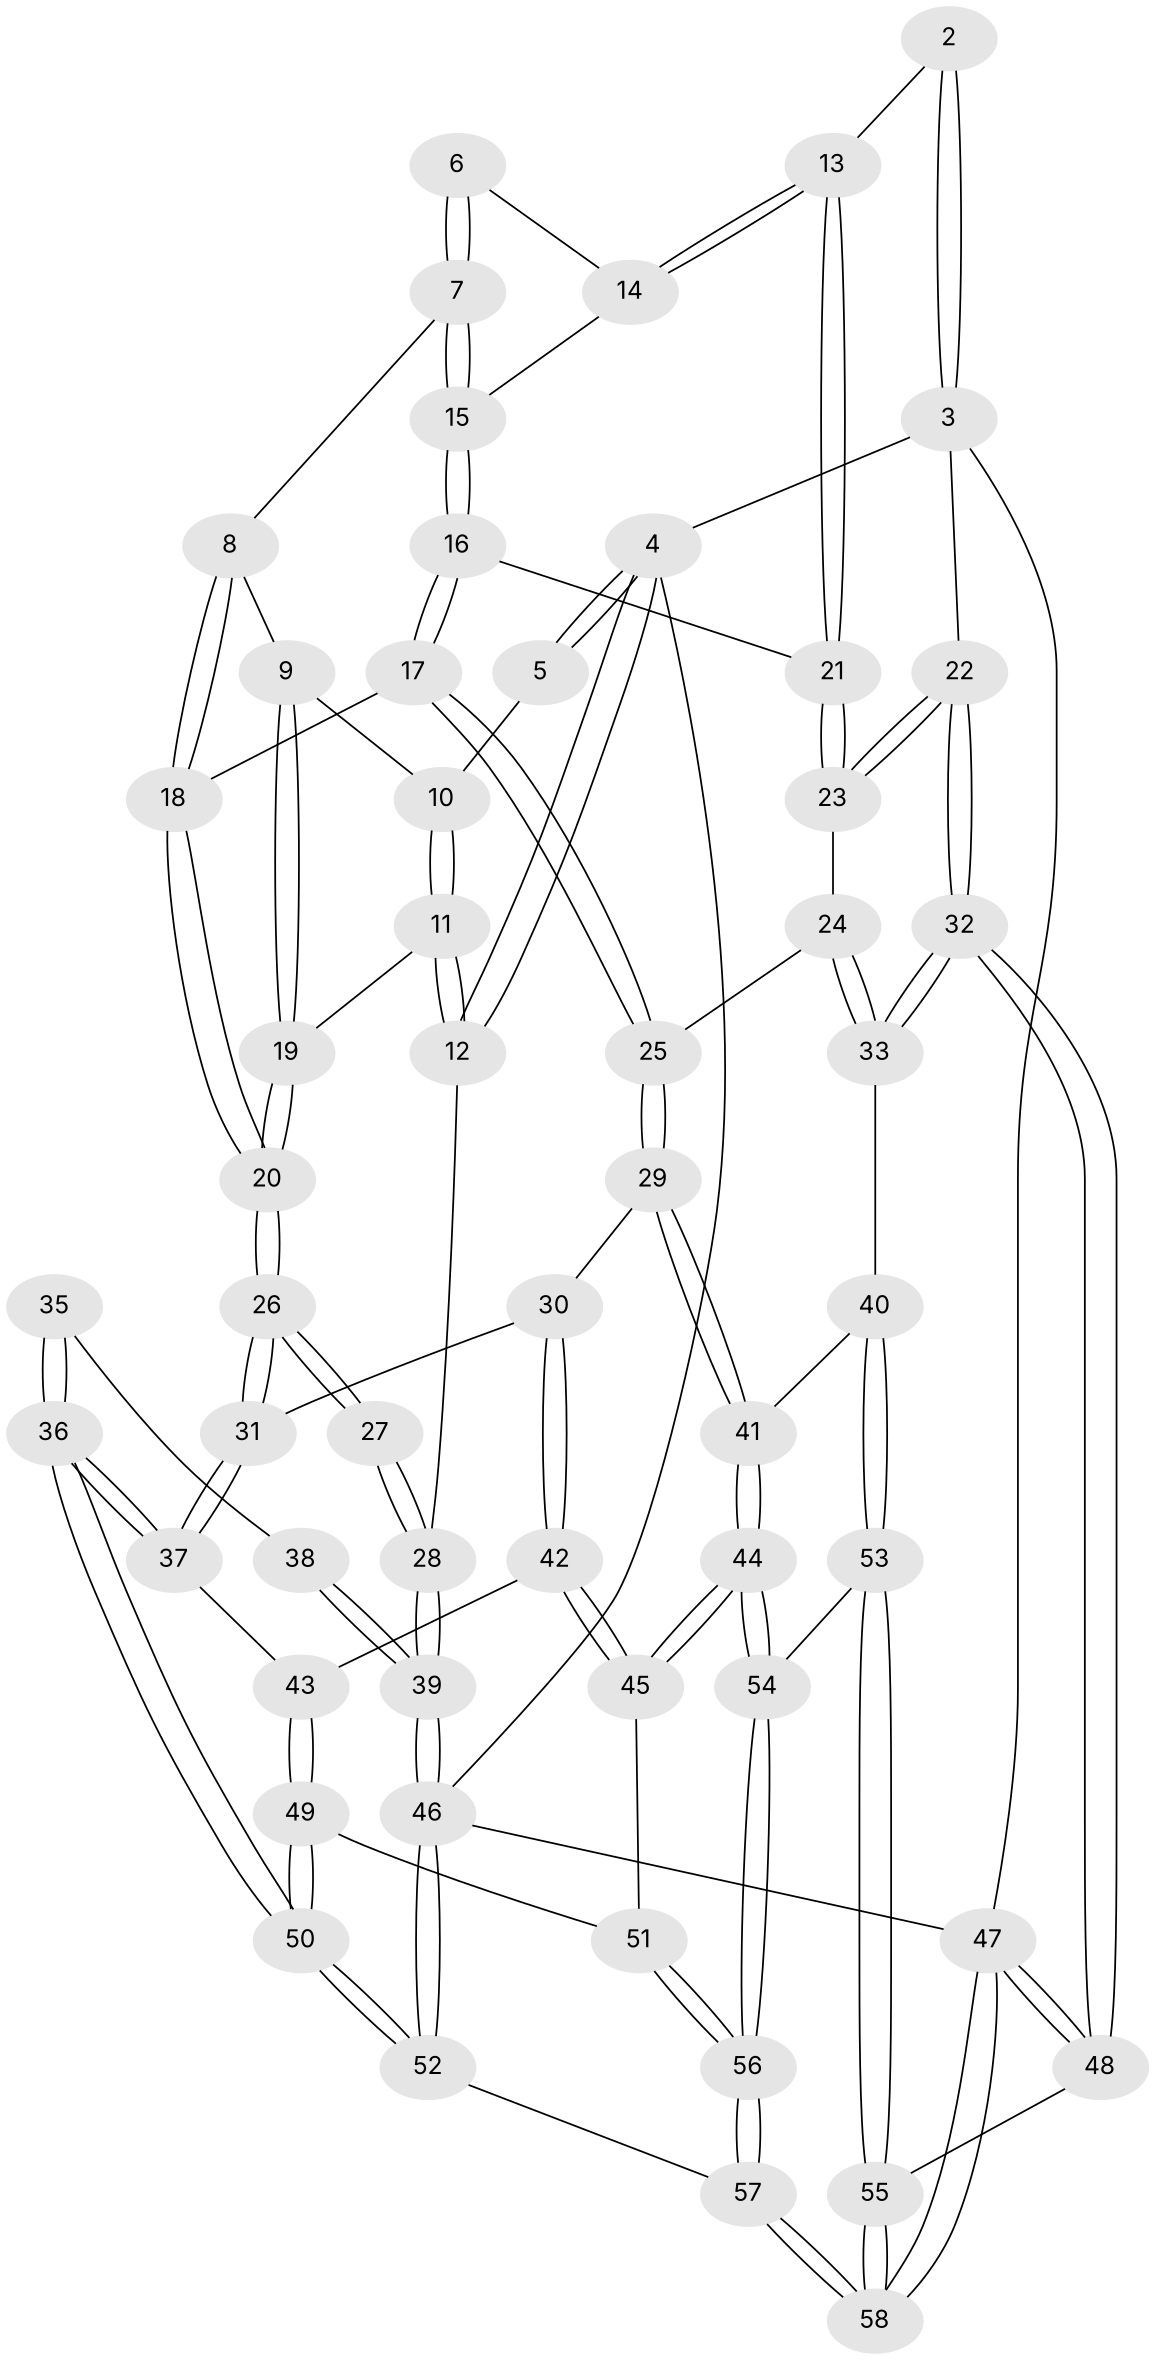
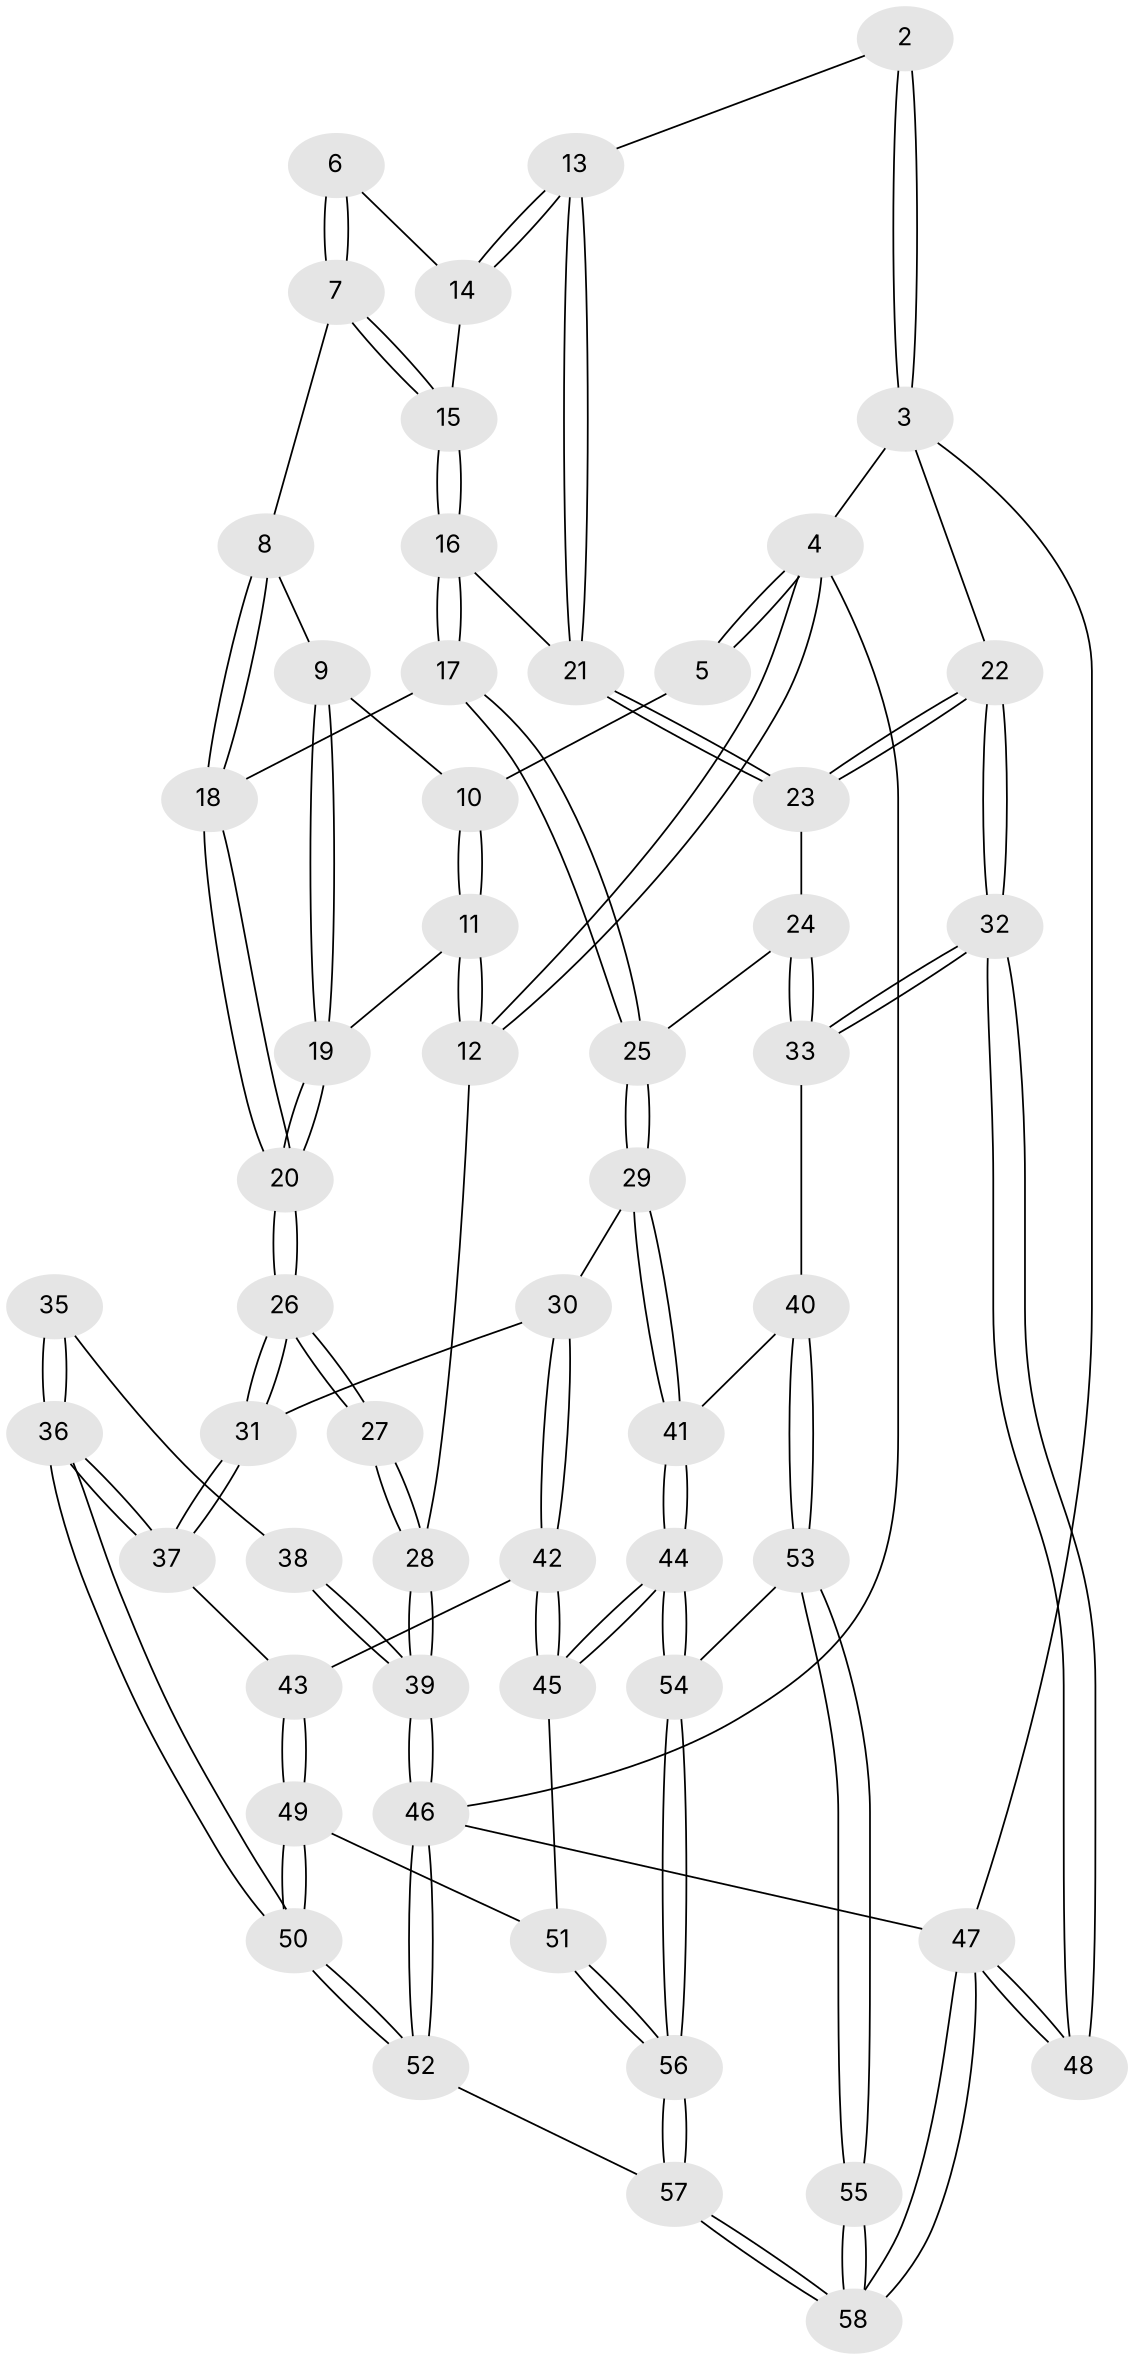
edge "48" -- "55": removed
